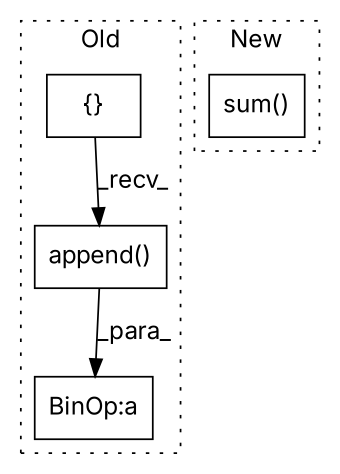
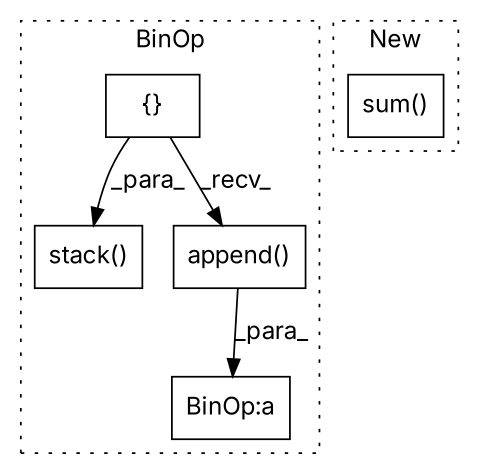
cluster "Old": label "Old" -> "BinOp"
node "stack()": added
